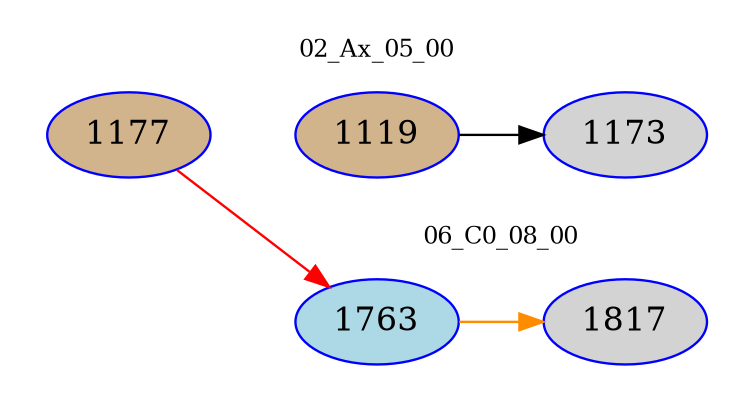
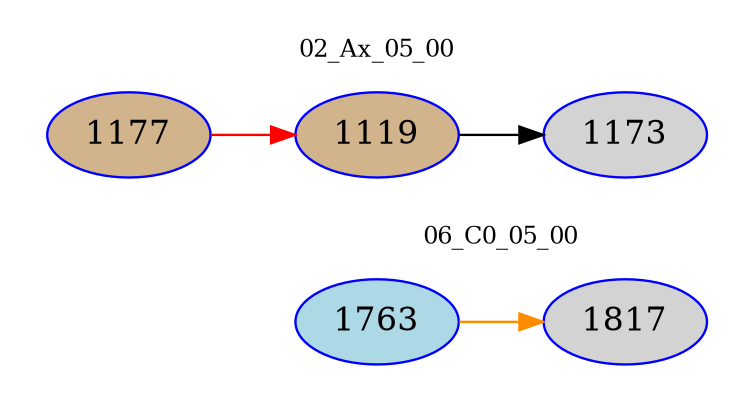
edge "1177" -> "1763": now "1177" -> "1119"
cluster "06_C0_08_00": label "06_C0_08_00" -> "06_C0_05_00"
